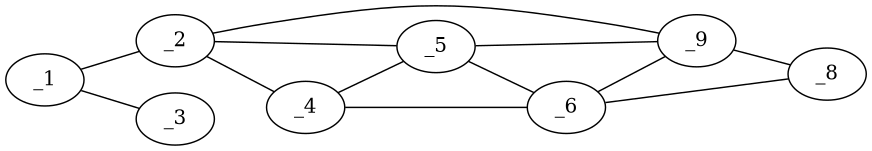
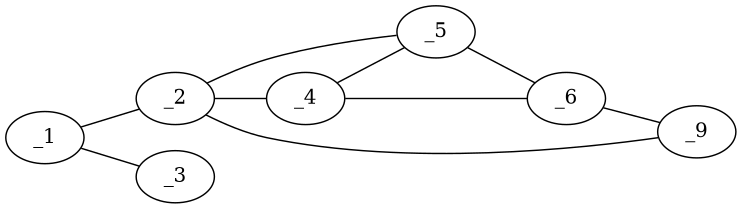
edge "_9" -- "_5": removed
node "_8": removed
